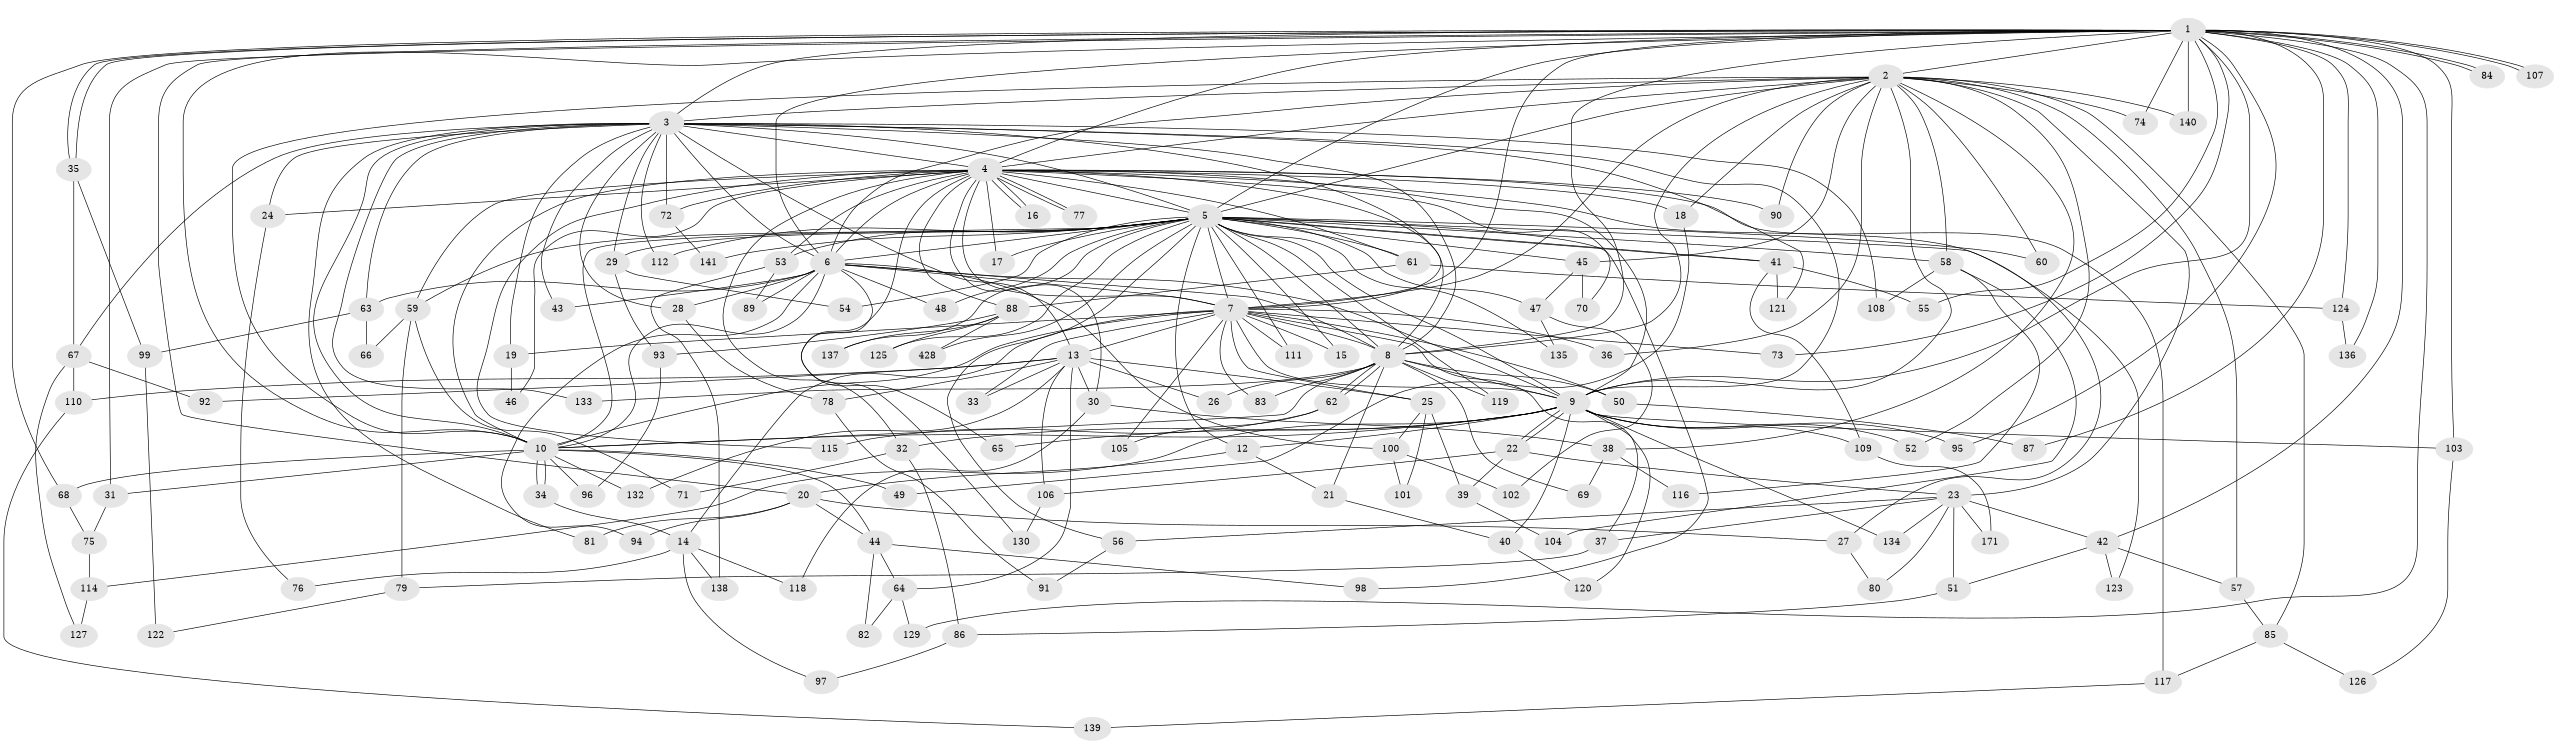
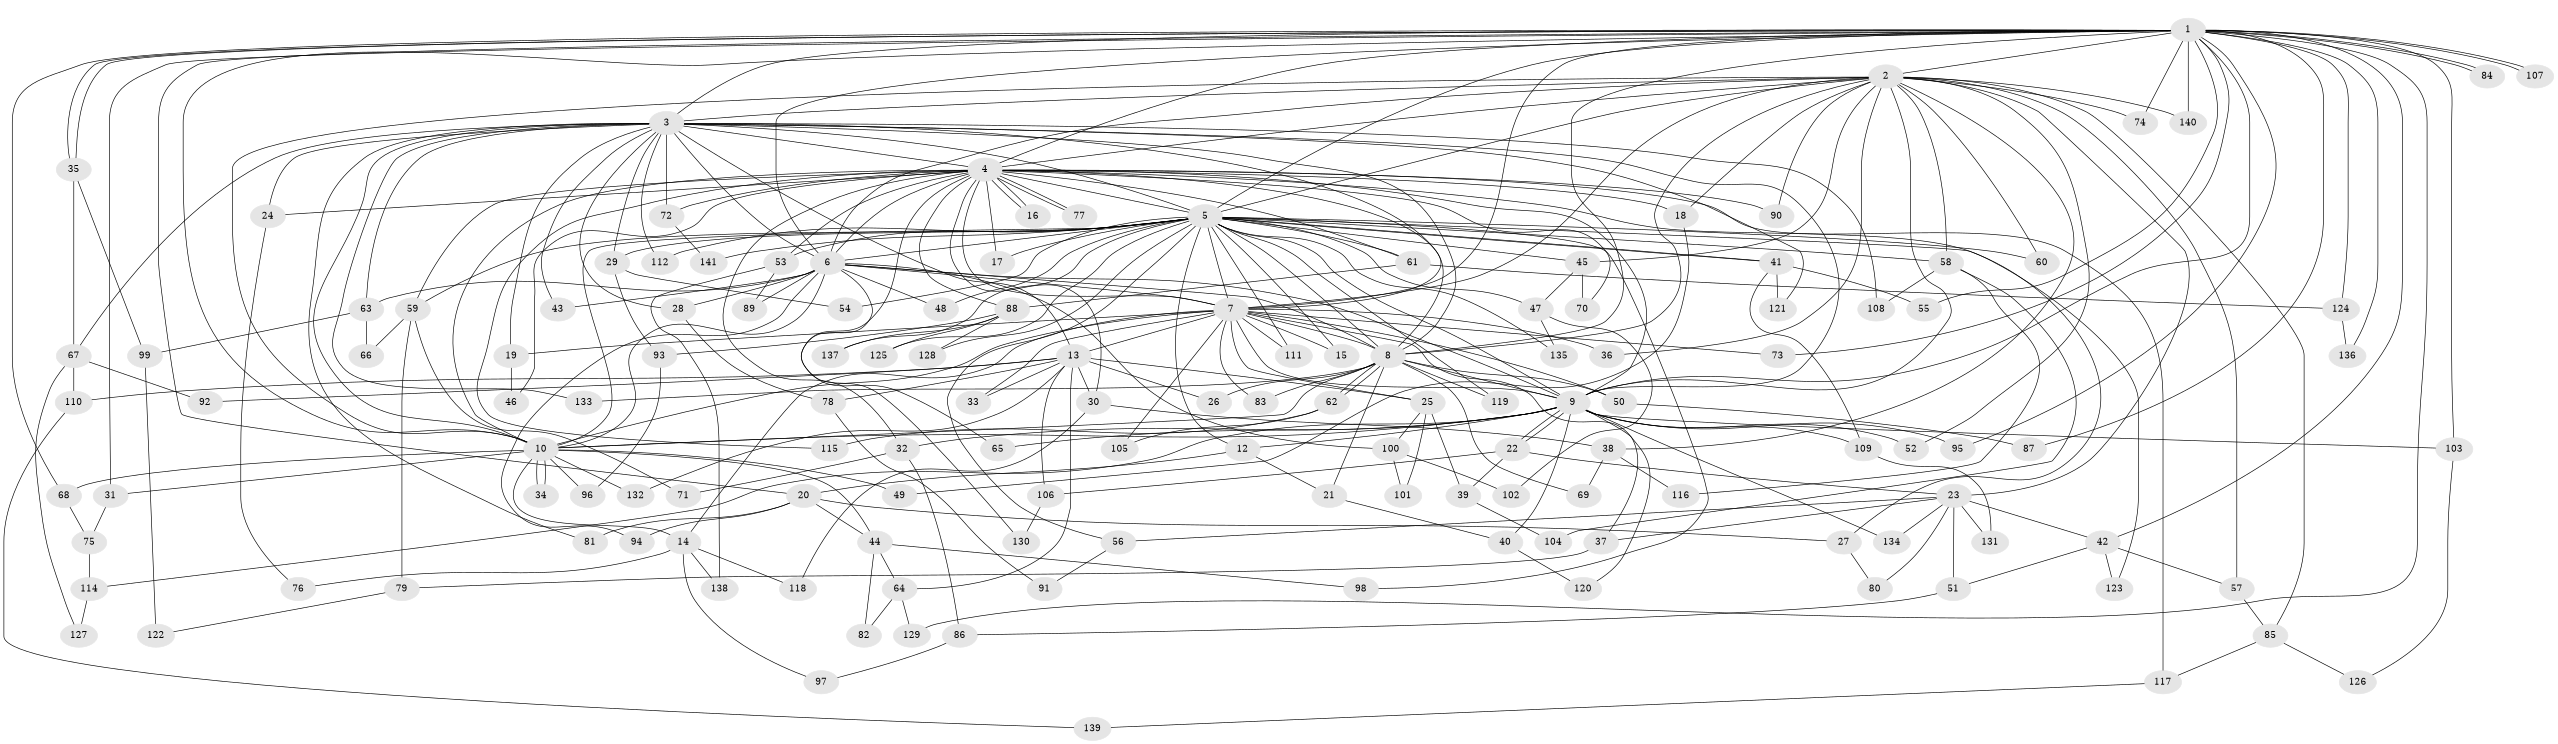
node "428": label "428" -> "128"
edge "34" -- "14": now "10" -- "14"
node "171": label "171" -> "131"
